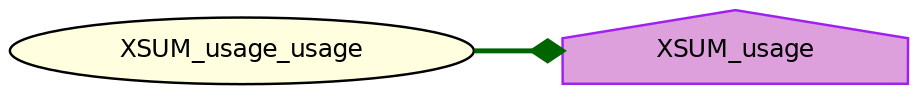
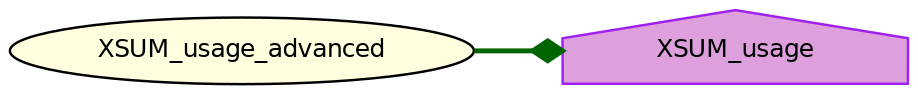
node "XSUM_usage_usage": label "XSUM_usage_usage" -> "XSUM_usage_advanced"
